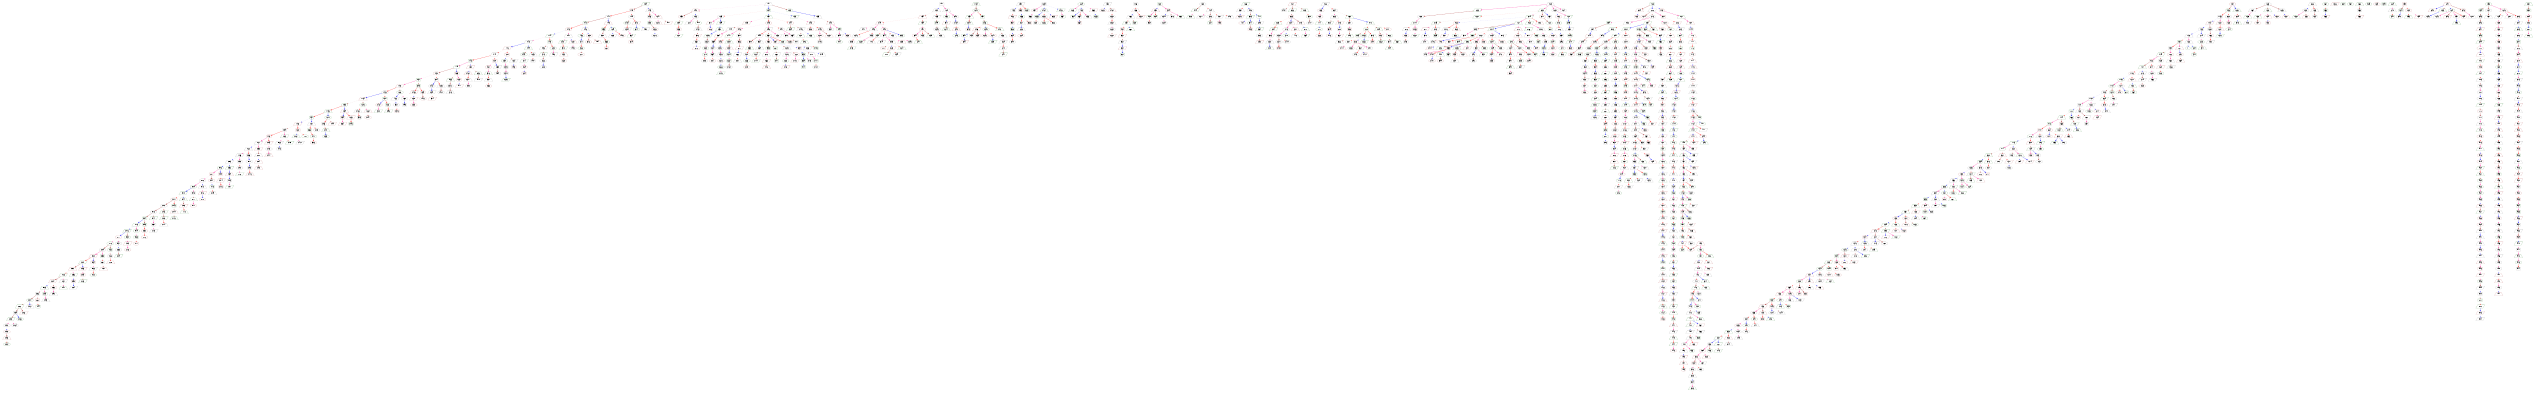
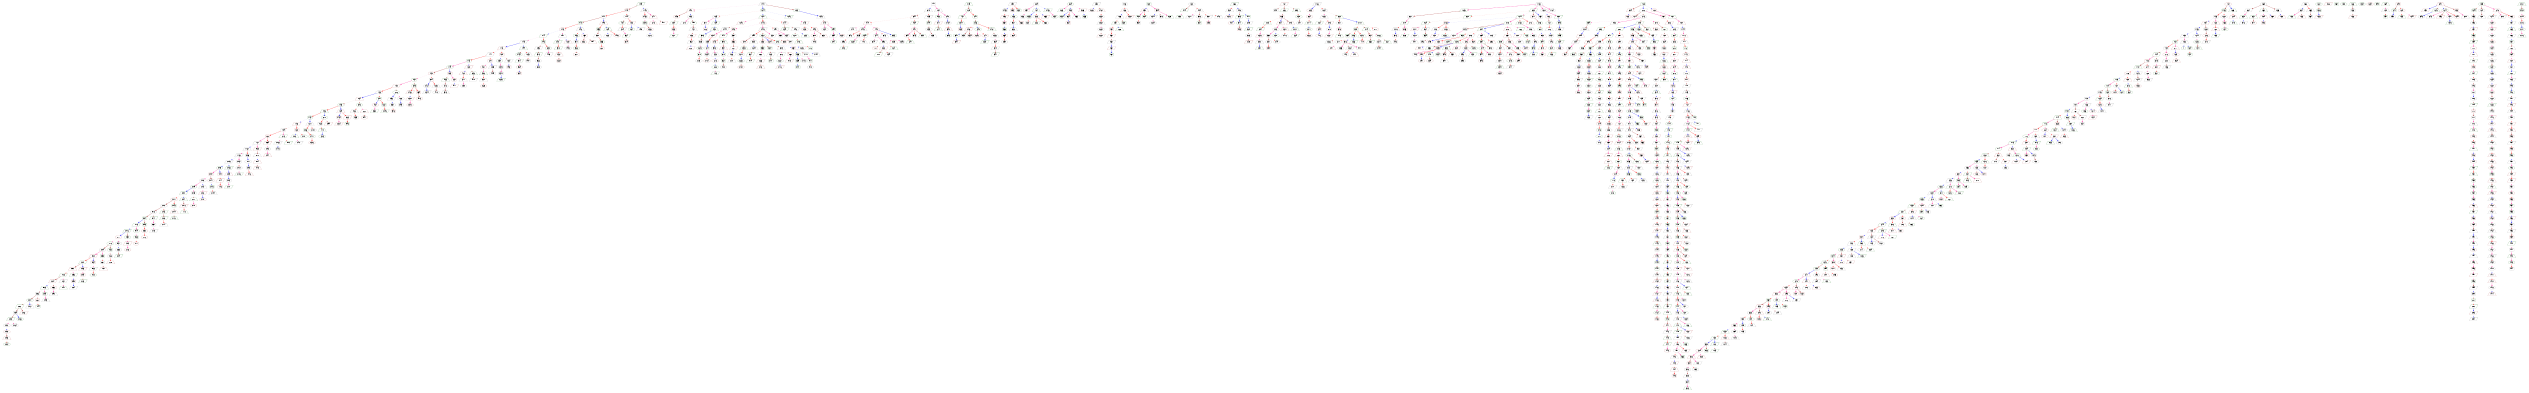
node "2574": removed
edge "1424" -> "1379": now "1424" -> "1423"
